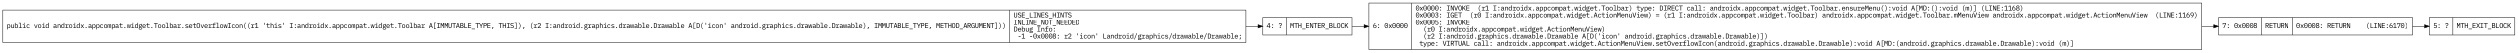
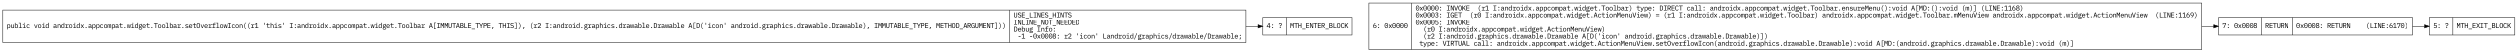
edge "4: ?" -> "6: 0x0000": removed
